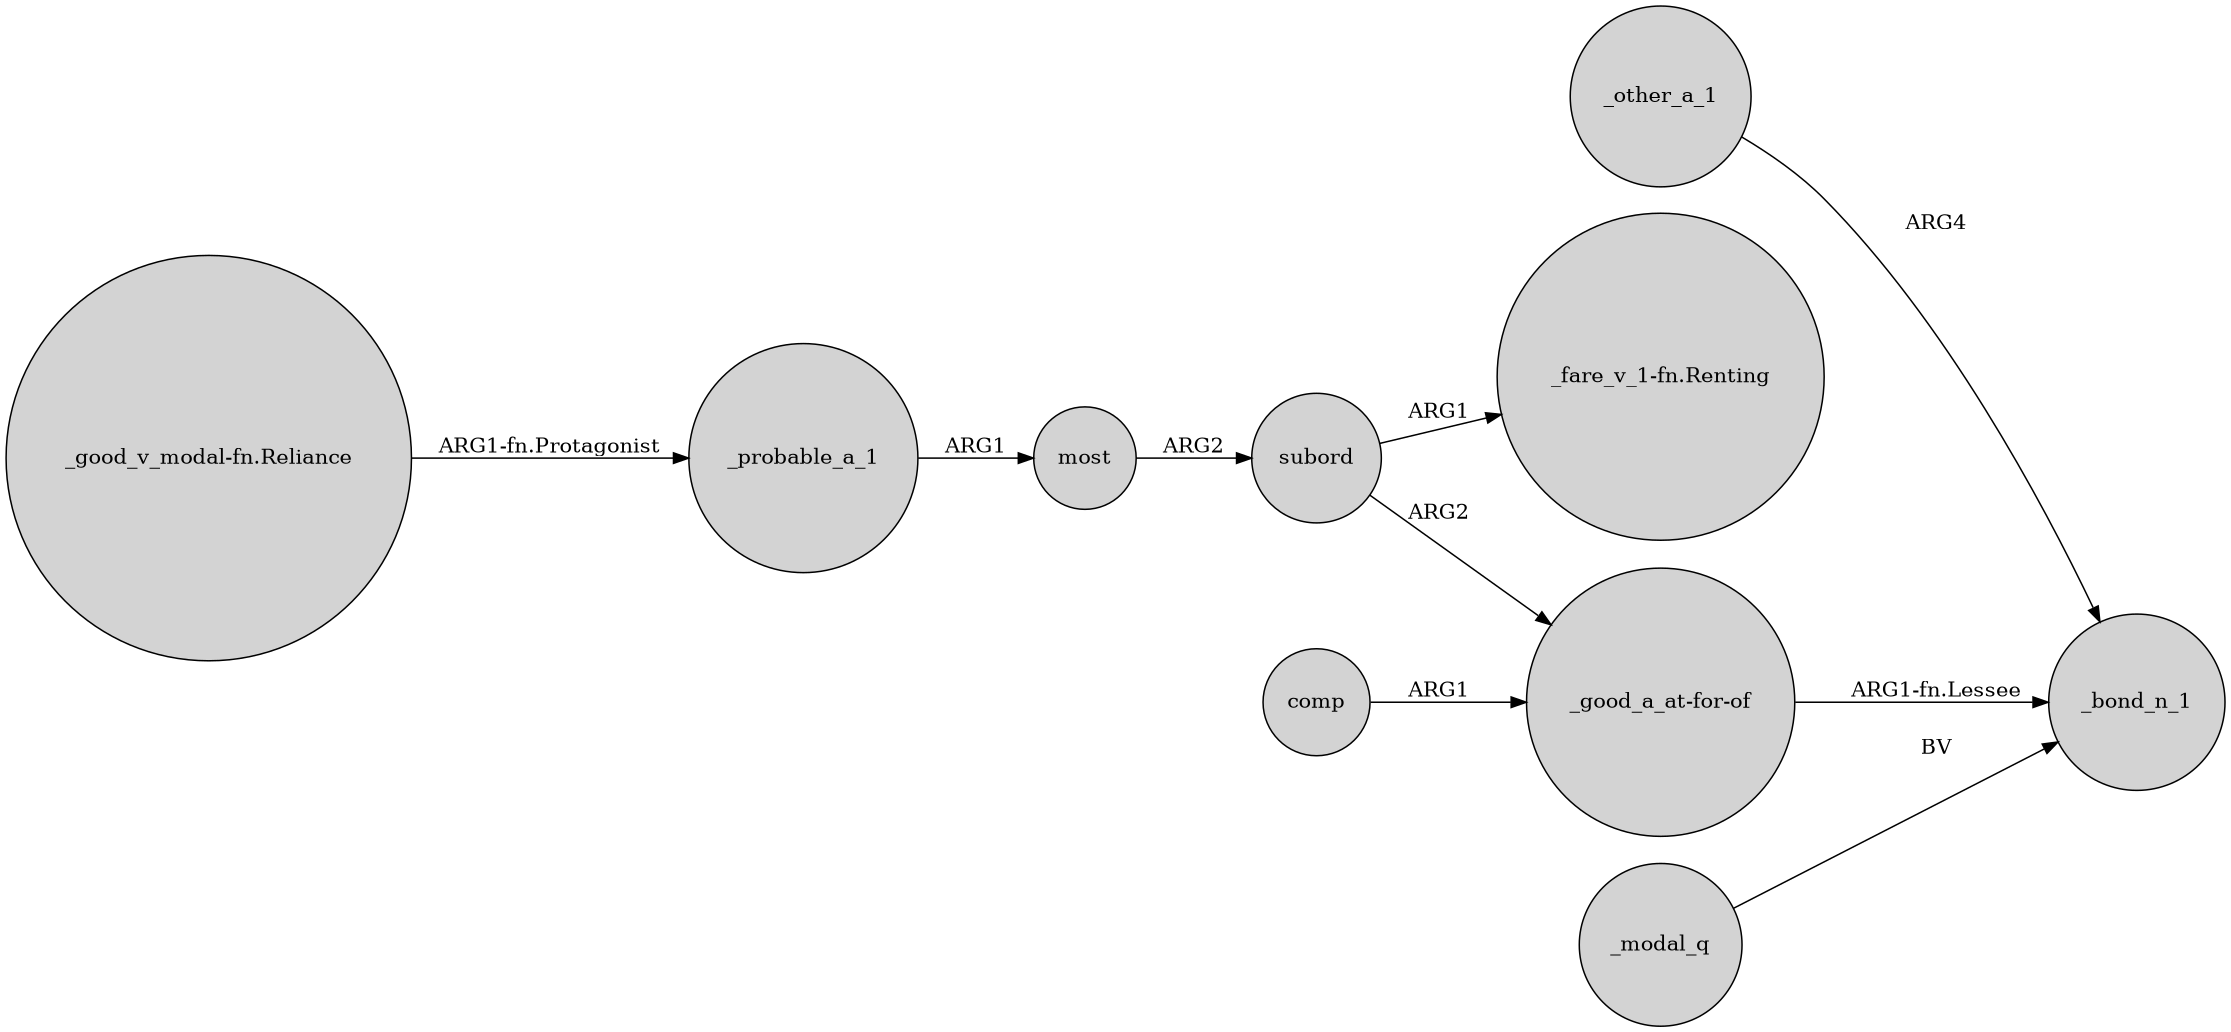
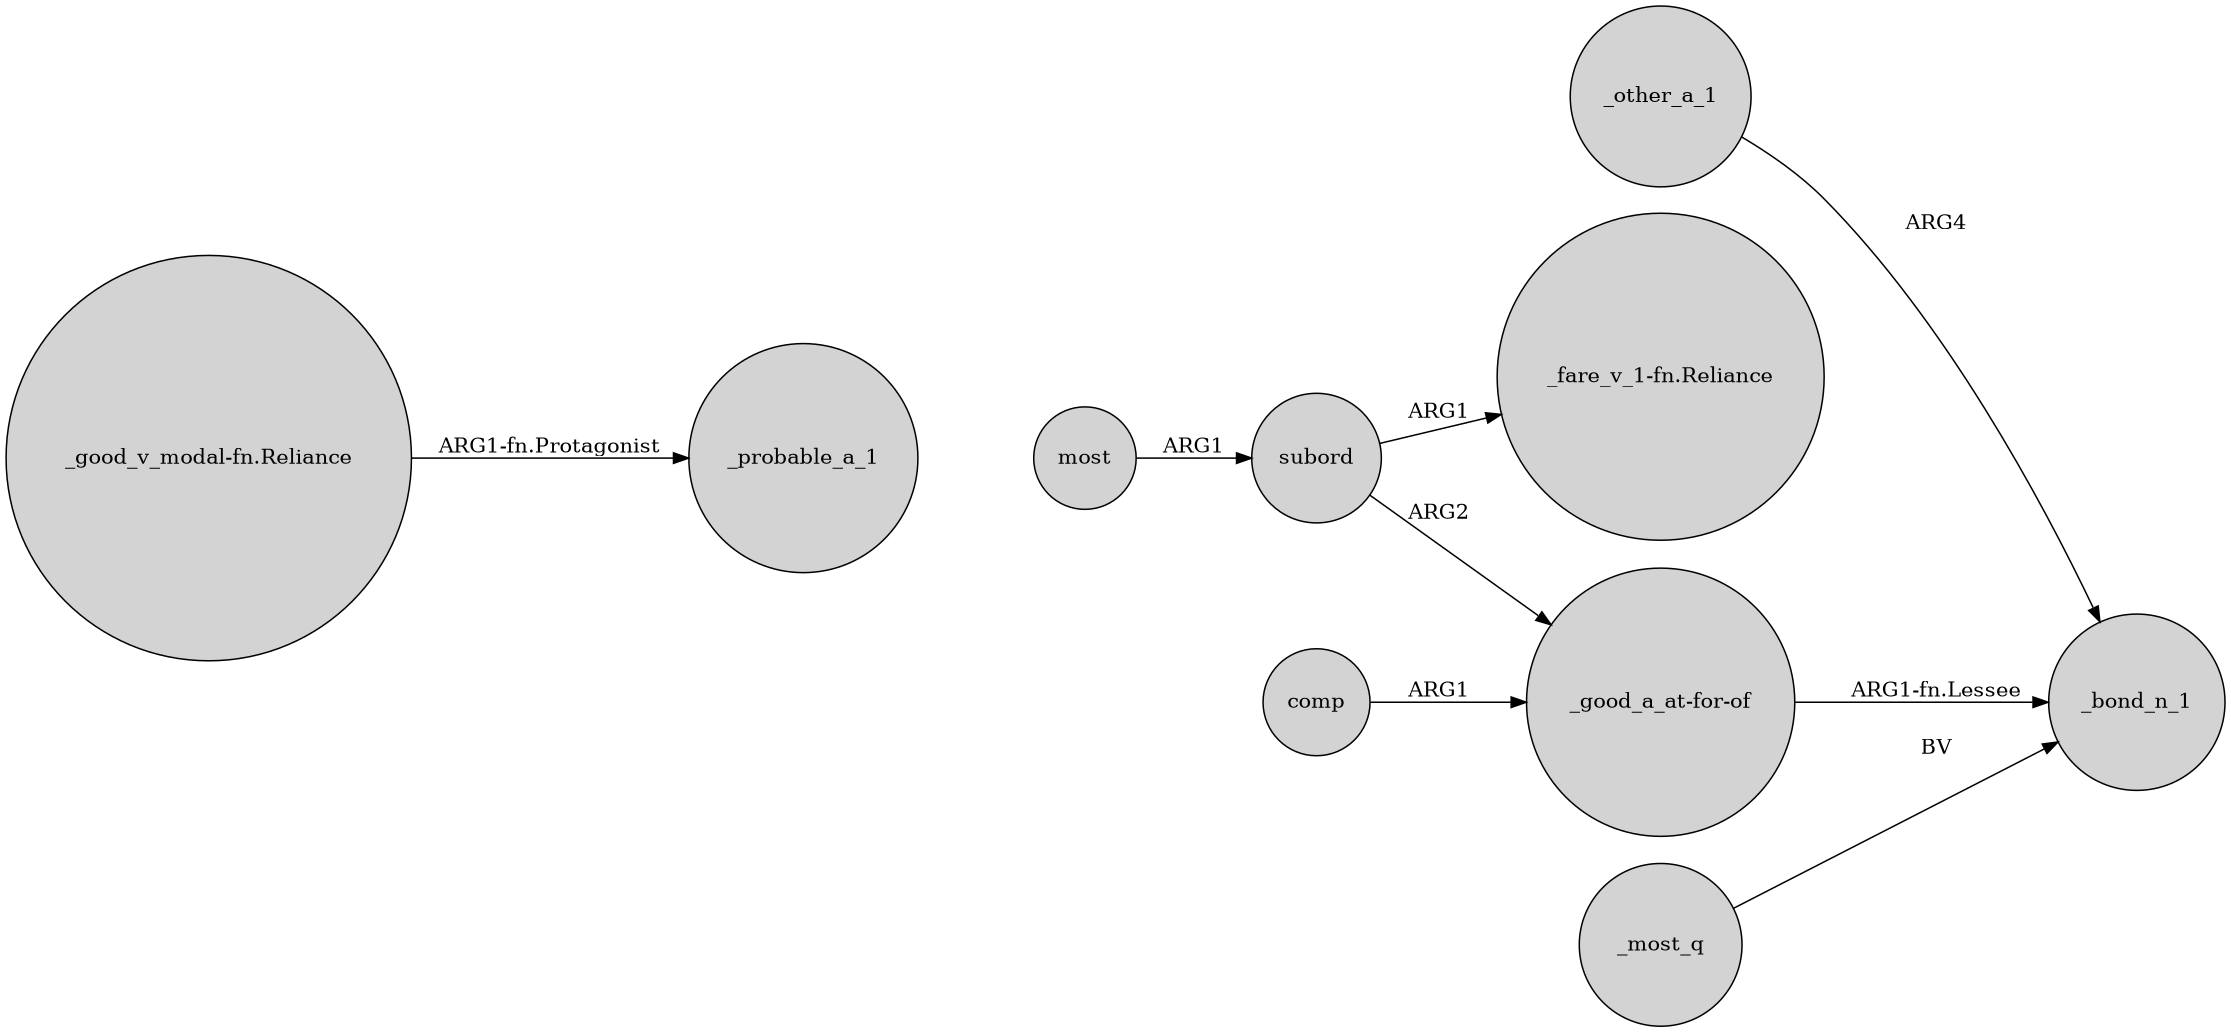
node "_fare_v_1-fn.Renting": label "_fare_v_1-fn.Renting" -> "_fare_v_1-fn.Reliance"
edge "most" -> "subord": label "ARG2" -> "ARG1"
edge "_probable_a_1" -> "most": removed, label "ARG1"
node "_modal_q": label "_modal_q" -> "_most_q"
